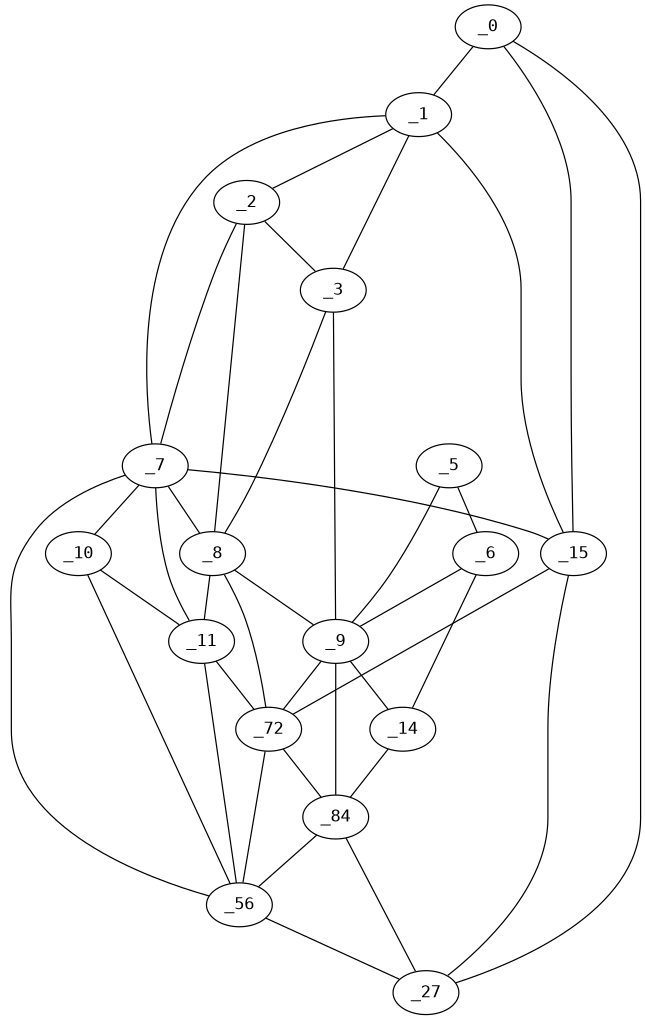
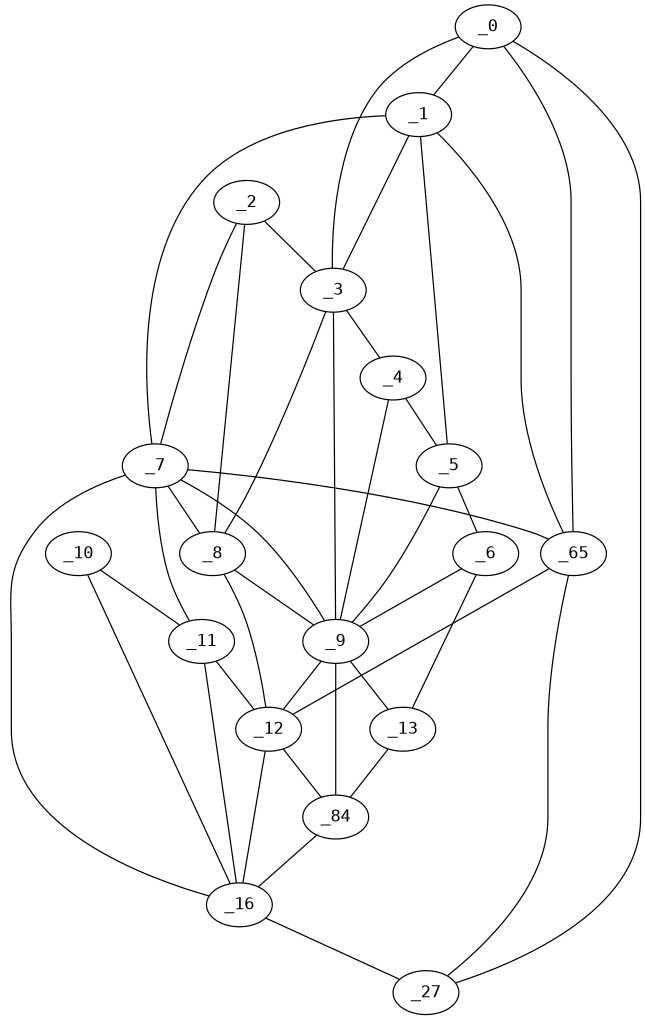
edge "_0" -- "_3": added
edge "_1" -- "_2": now "_1" -- "_5"
node "_4": added
edge "_7" -- "_10": now "_7" -- "_9"
node "_15": label "_15" -> "_65"
edge "_8" -- "_11": removed
node "_72": label "_72" -> "_12"
node "_14": label "_14" -> "_13"
node "_56": label "_56" -> "_16"
edge "_84" -- "_27": removed
